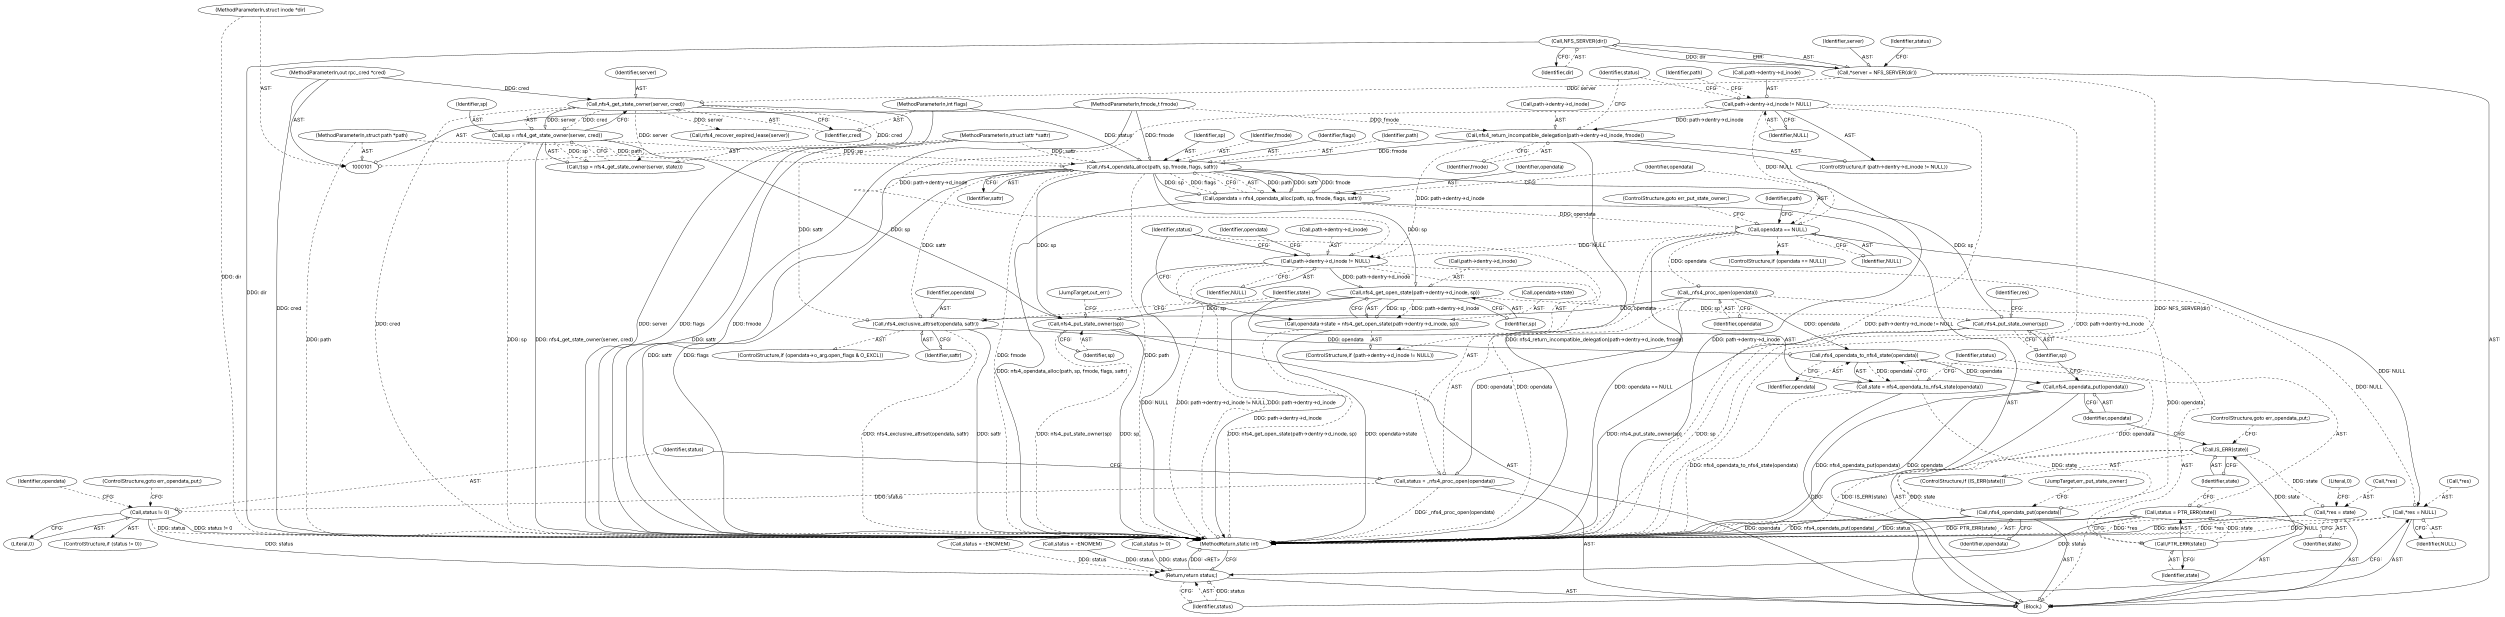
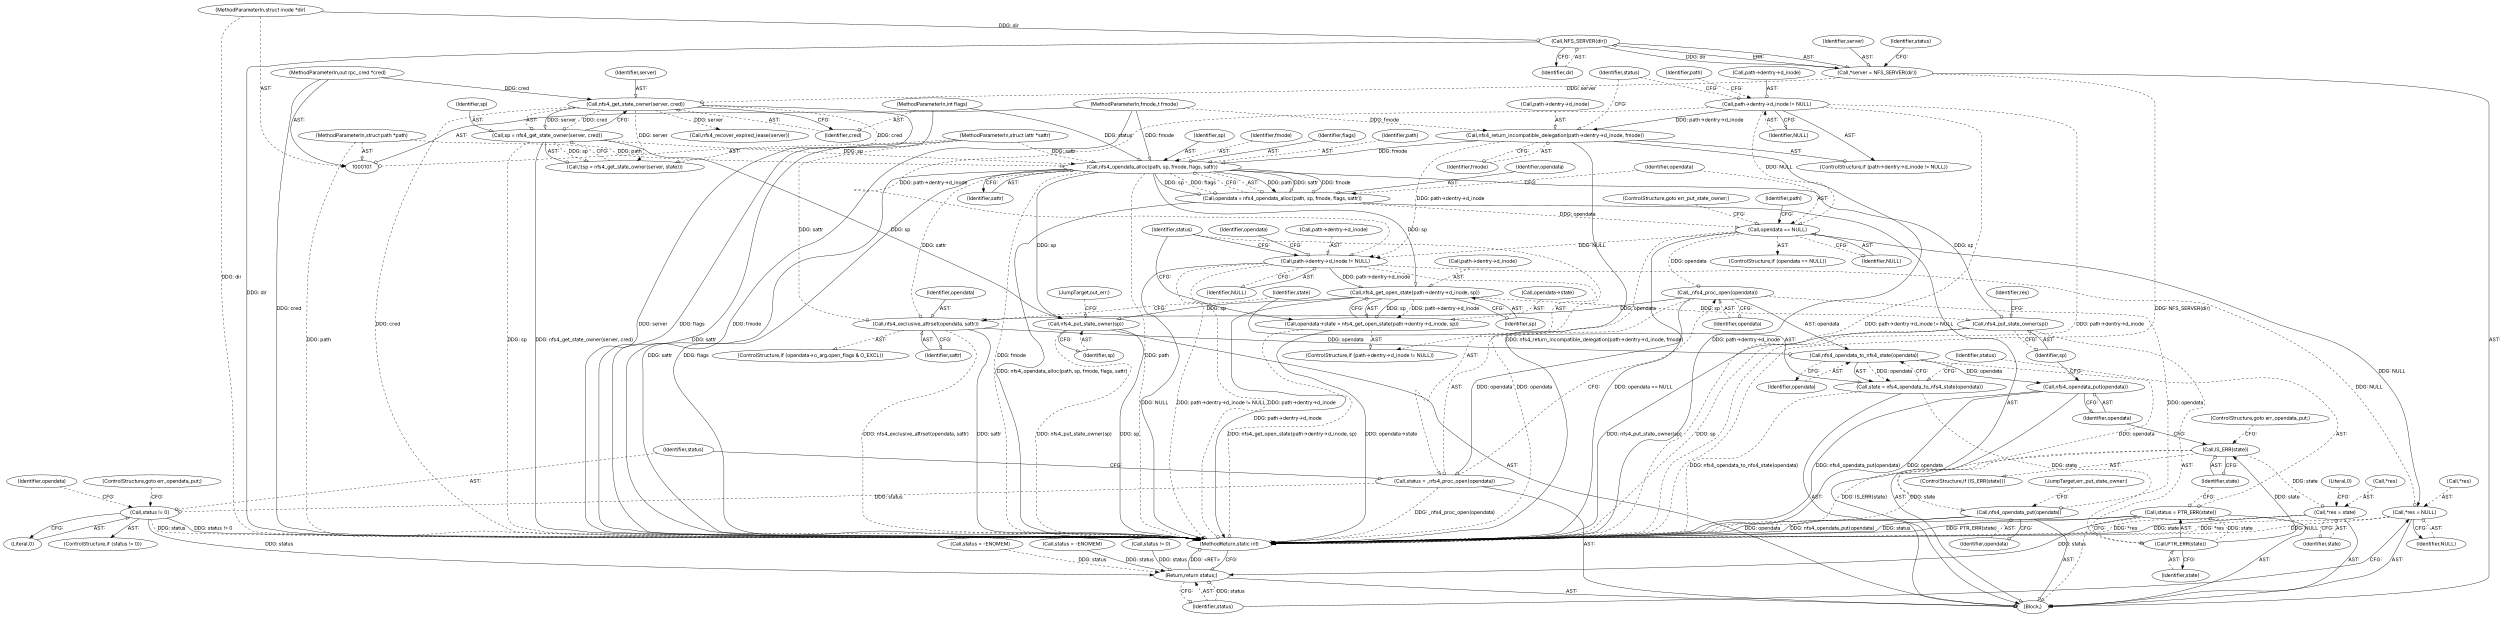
edge "(MethodParameterIn,struct inode *dir)" -> "(Call,NFS_SERVER(dir))": added, label "DDG: dir"
edge "(Call,_nfs4_proc_open(opendata))" -> "(Call,nfs4_opendata_to_nfs4_state(opendata))": label "DDG: opendata" -> "AST: opendata"
edge "(Call,status = _nfs4_proc_open(opendata))" -> "(Call,_nfs4_proc_open(opendata))": added, label "CFG:"
edge "(Call,state = nfs4_opendata_to_nfs4_state(opendata))" -> "(Block,)": label "DDG: " -> "AST: "
